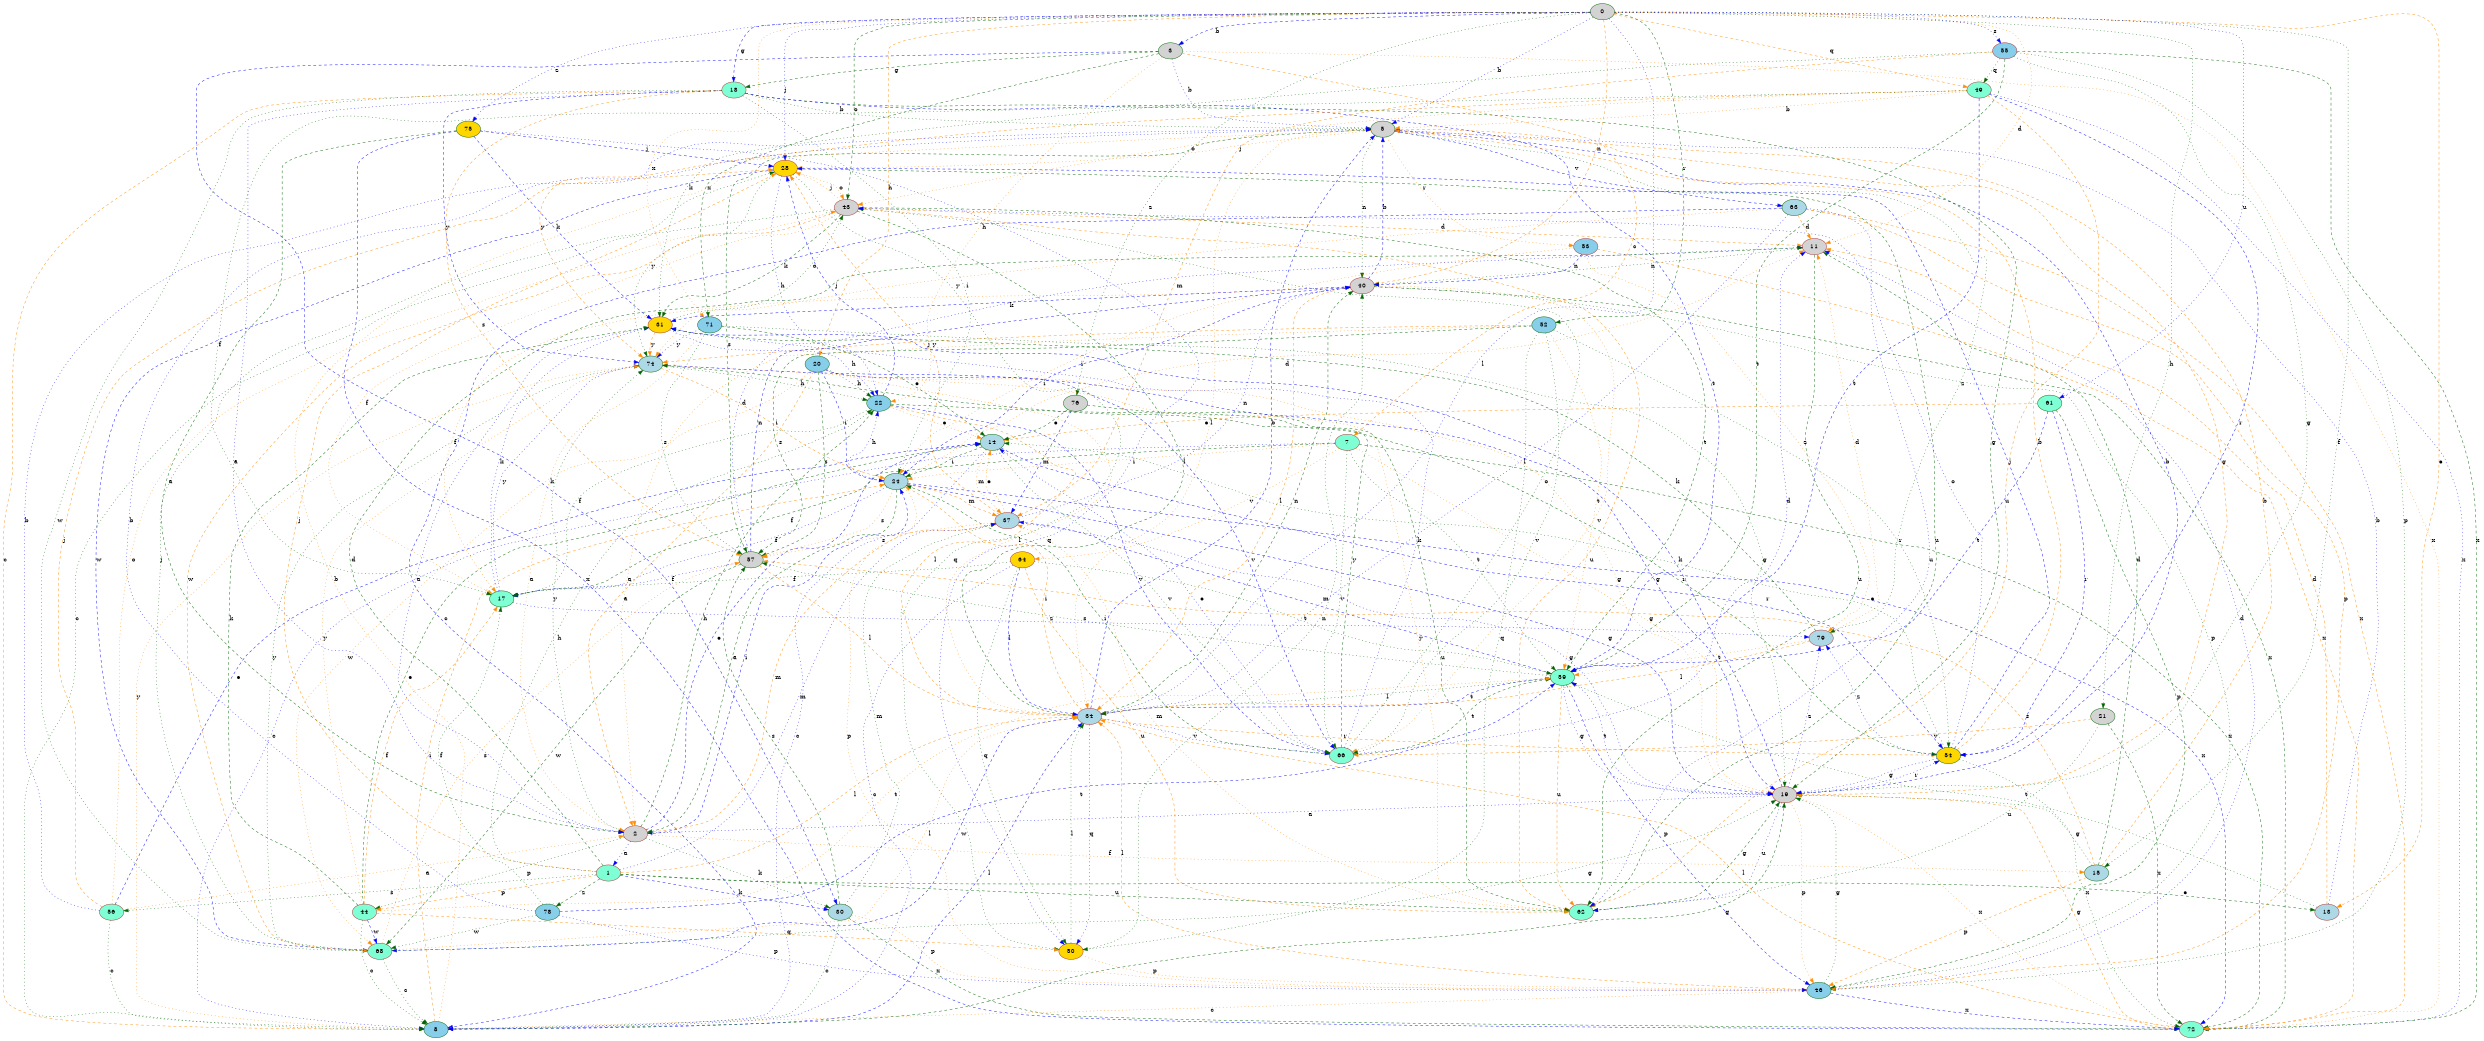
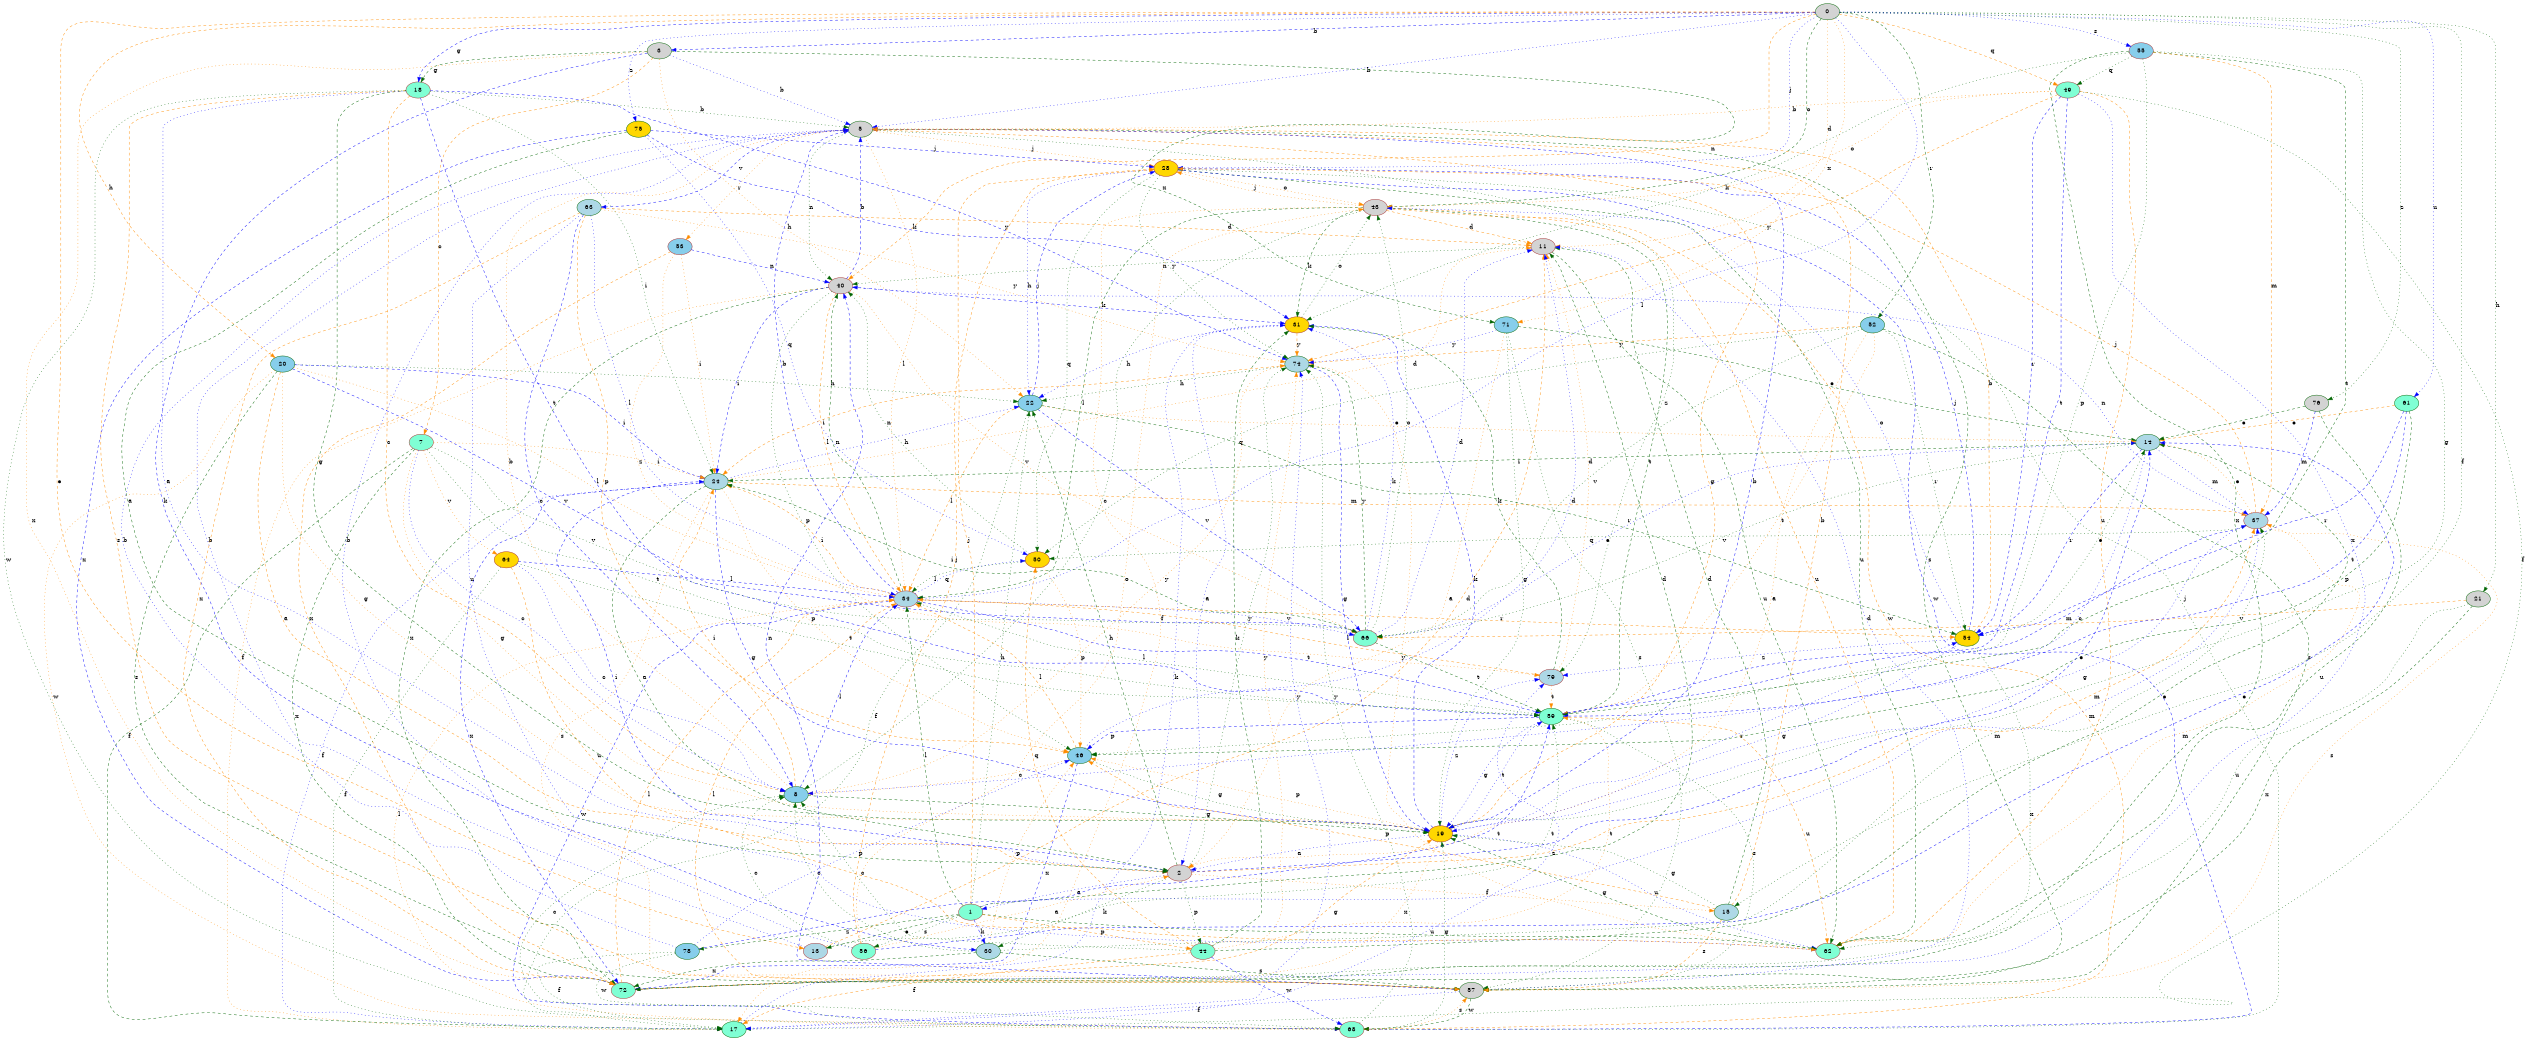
edge "14" -> "37": color darkorange -> blue
edge "64" -> "50": now "37" -> "50"
edge "1" -> "34": color darkorange -> darkgreen
node "19": fillcolor lightgrey -> gold
